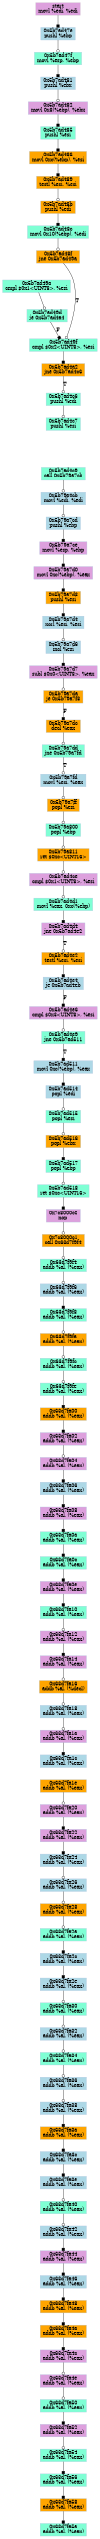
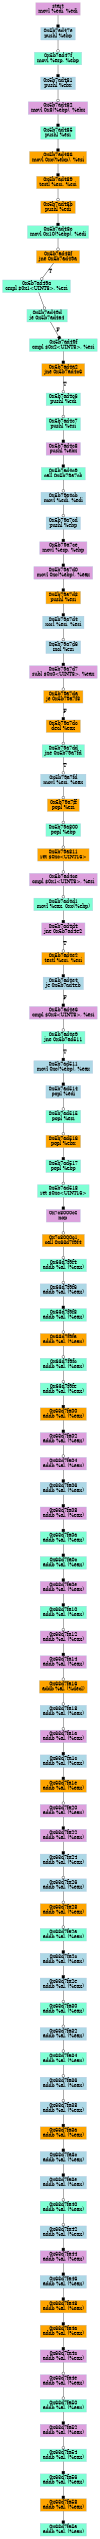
edge "0x5b7ad48f jne 0x5b7ad49a" -> "0x5b7ad49f cmpl $0x2<UINT8>, %esi": now "0x5b7ad48f jne 0x5b7ad49a" -> "0x5b7ad49a cmpl $0x1<UINT8>, %esi"
node "0x5b7ad4c8 pushl %ebx": added
edge "0x63d7fa1c addb %al, (%eax)" -> "0x63d7fa1e addb %al, (%eax)": added
